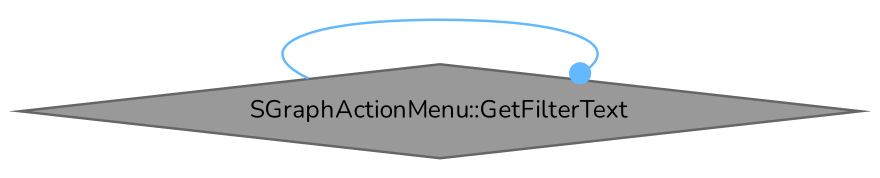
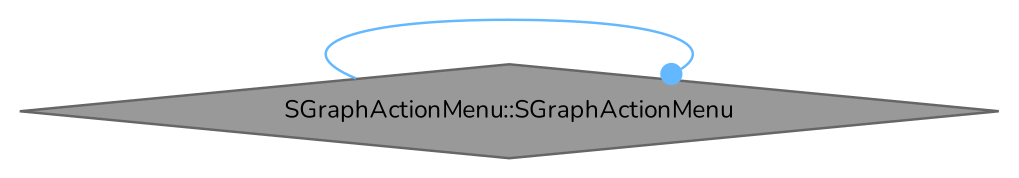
node "SGraphActionMenu::GetFilterText": label "SGraphActionMenu::GetFilterText" -> "SGraphActionMenu::SGraphActionMenu"
